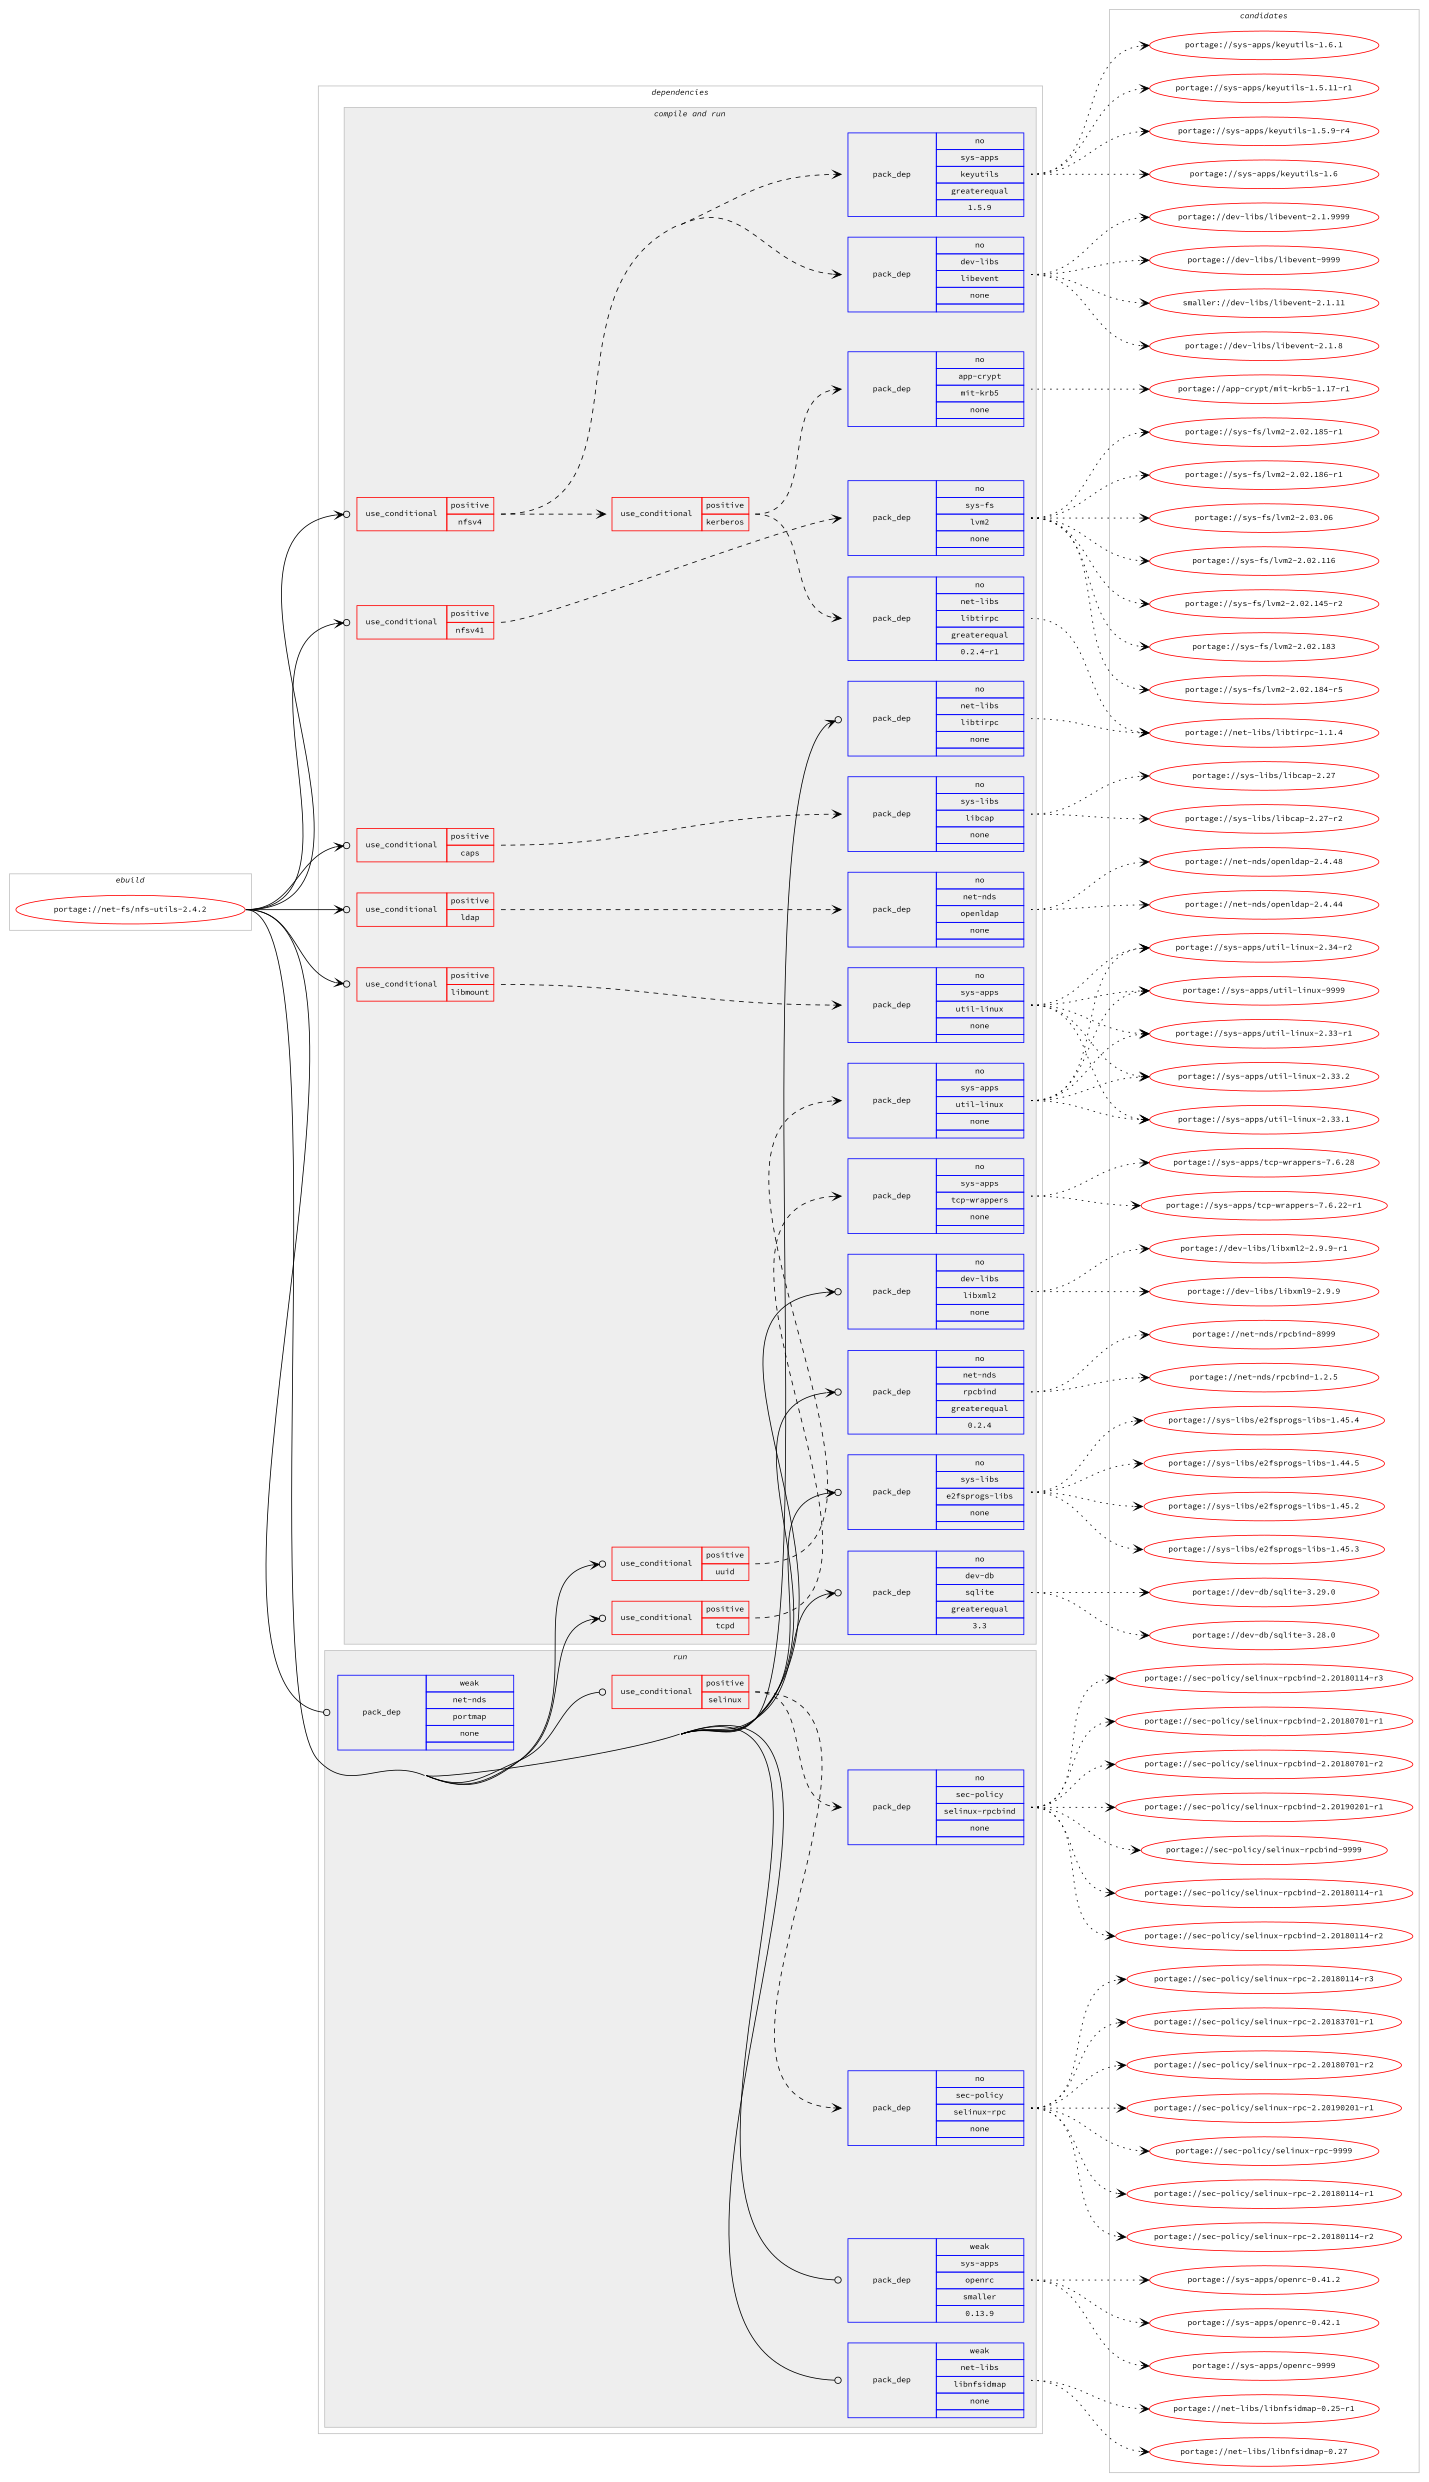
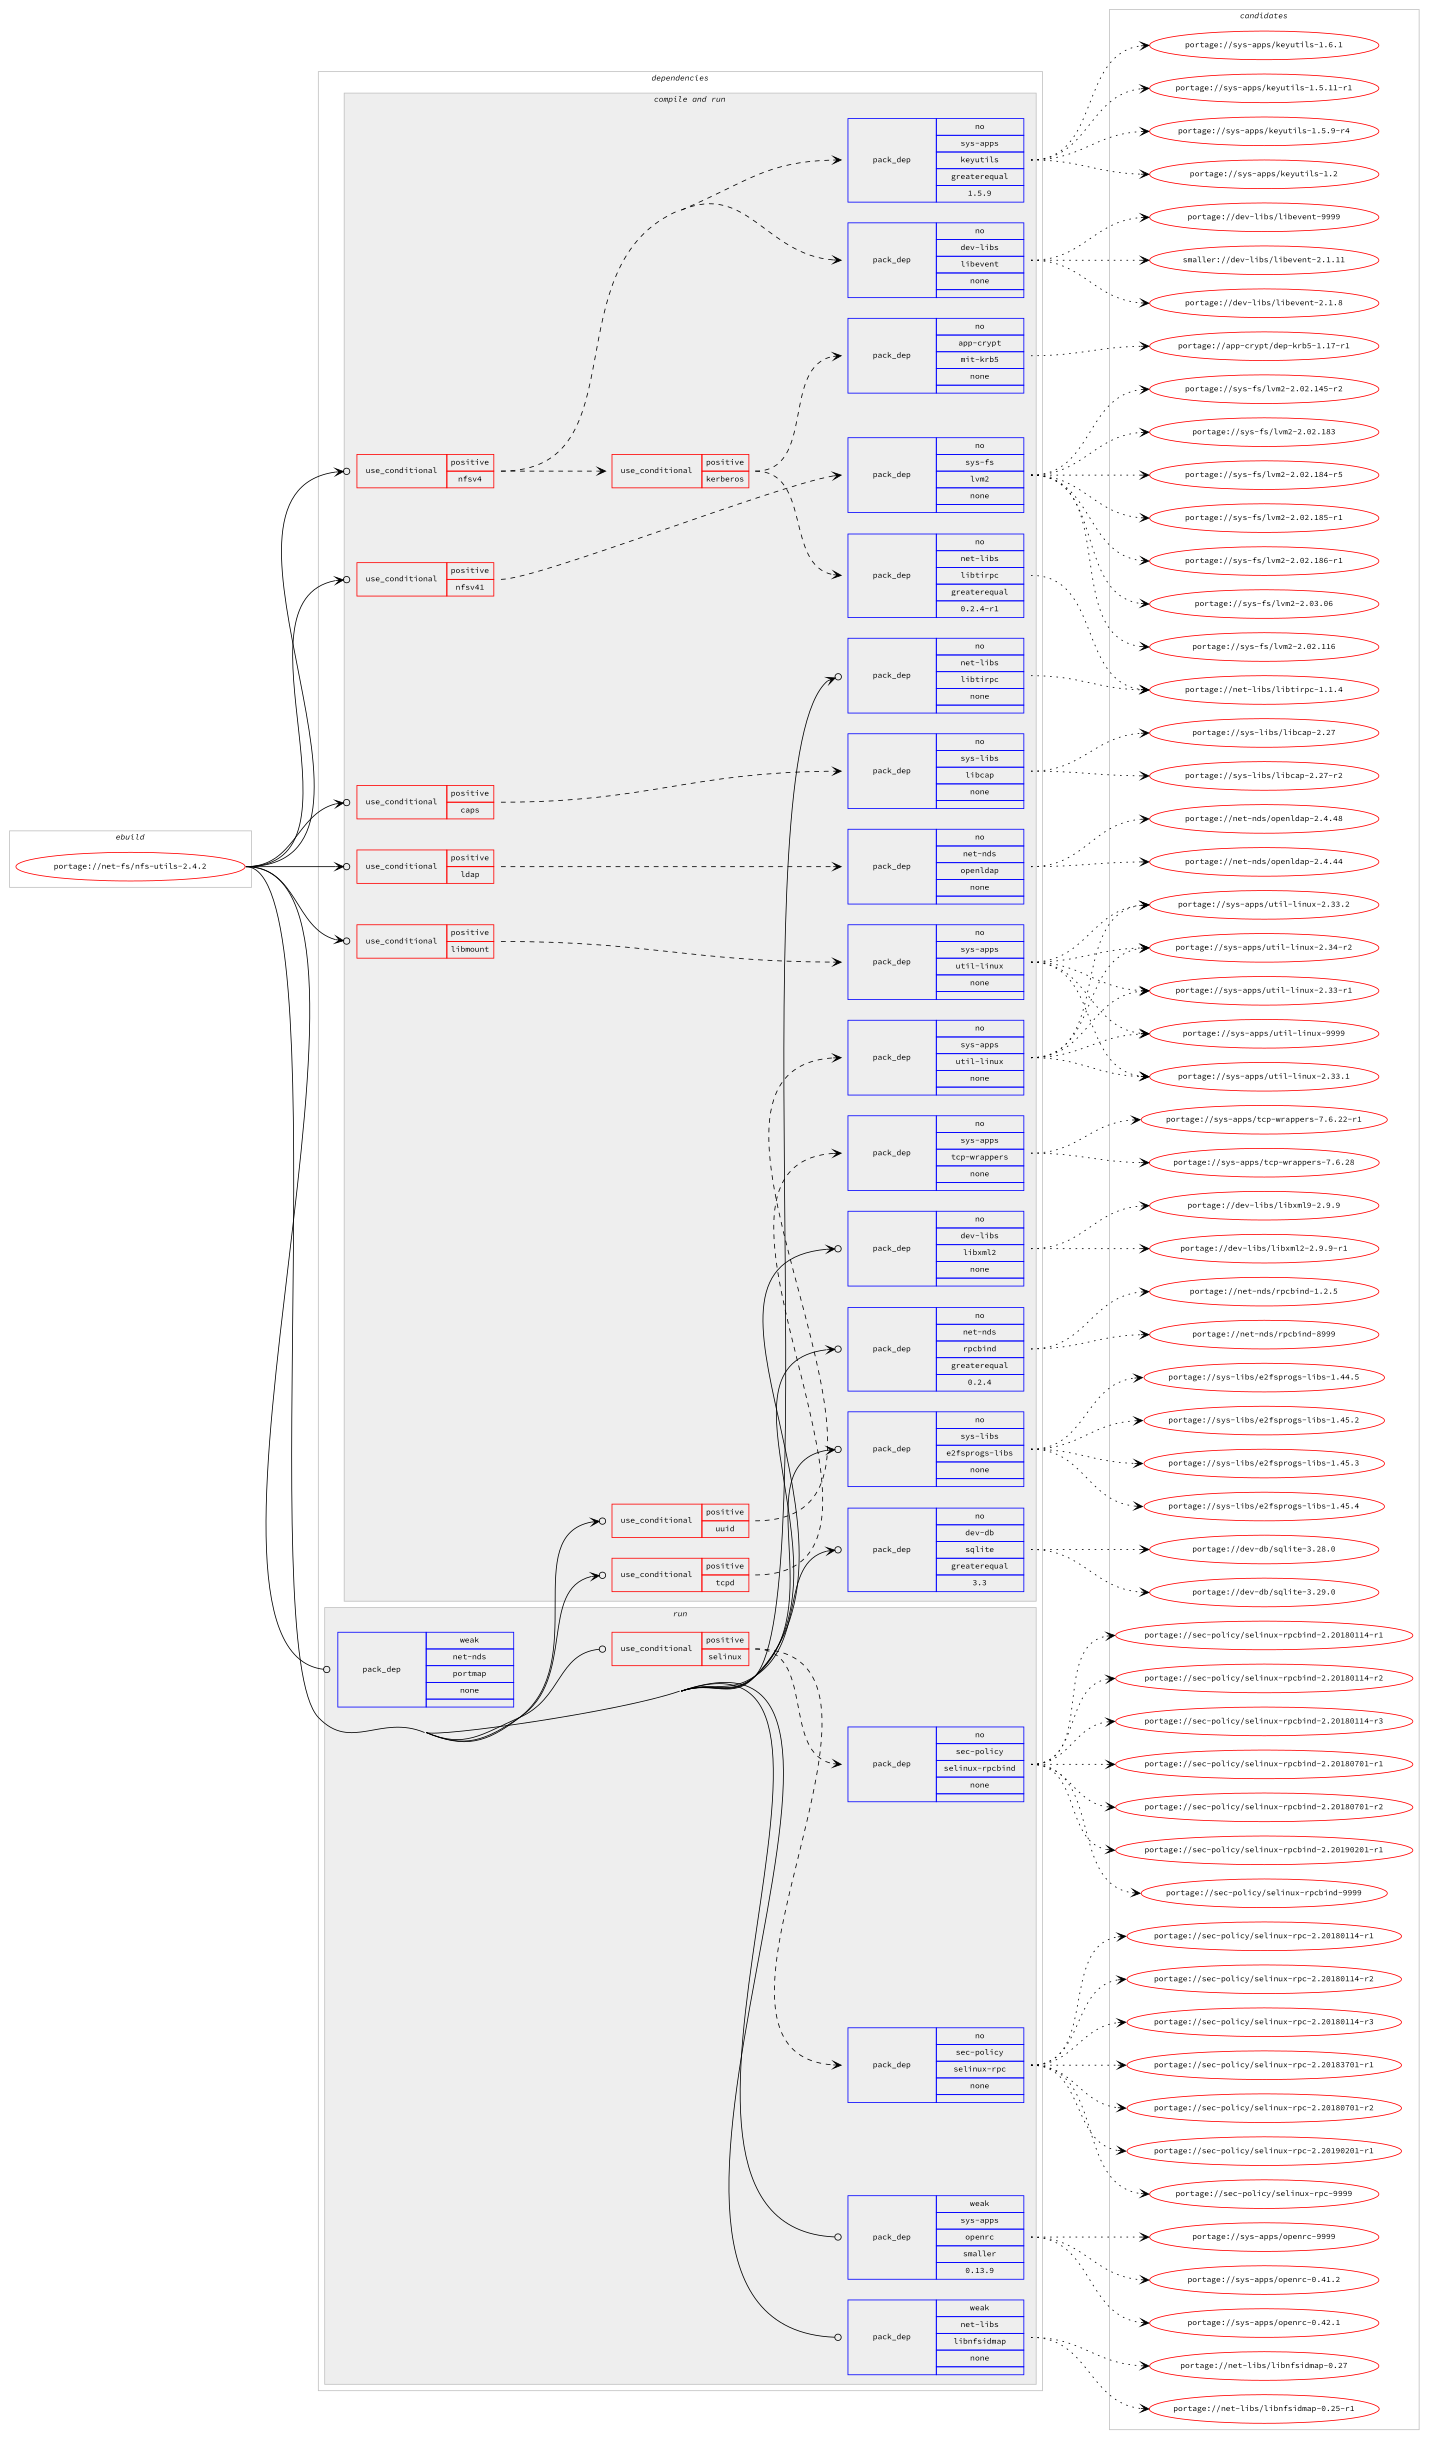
node "portage://sys-apps/keyutils-1.6": label "portage://sys-apps/keyutils-1.6" -> "portage://sys-apps/keyutils-1.2"
node "portage://dev-libs/libevent-2.1.9999": removed
node "portage://app-crypt/mit-krb5-1.17-r1": label "portage://app-crypt/mit-krb5-1.17-r1" -> "portage://app-crypt/dep-krb5-1.17-r1"
